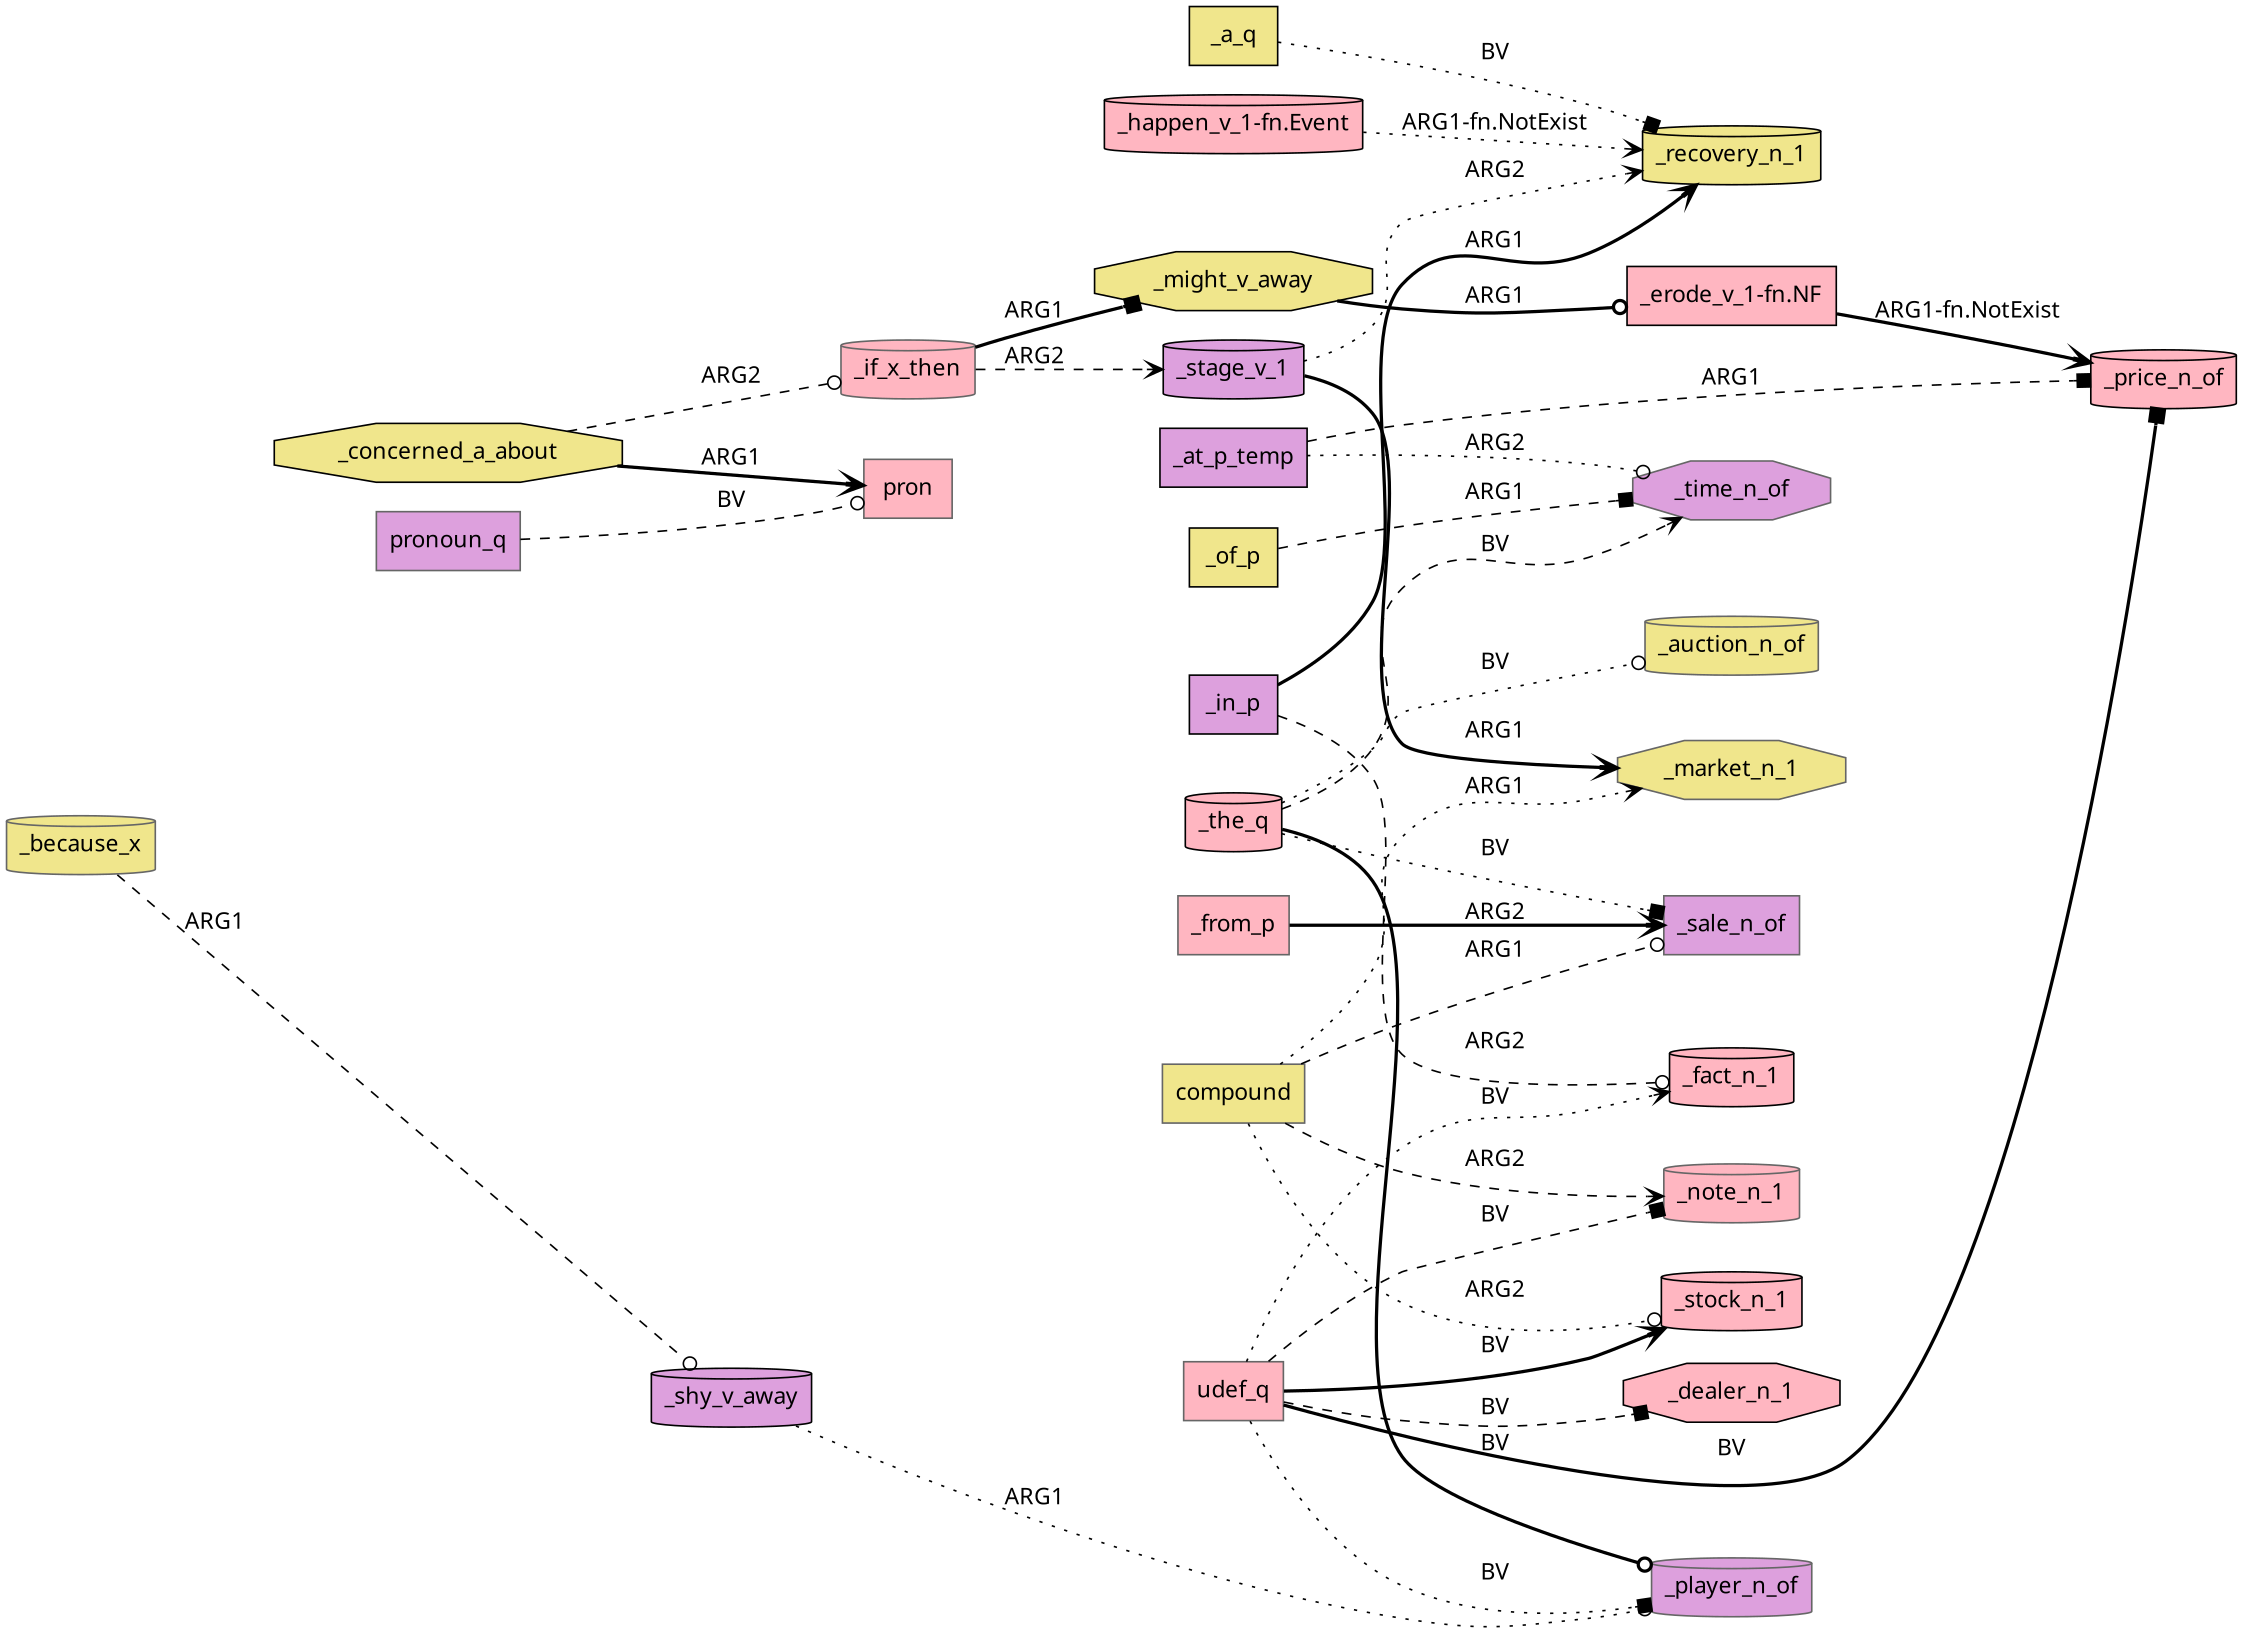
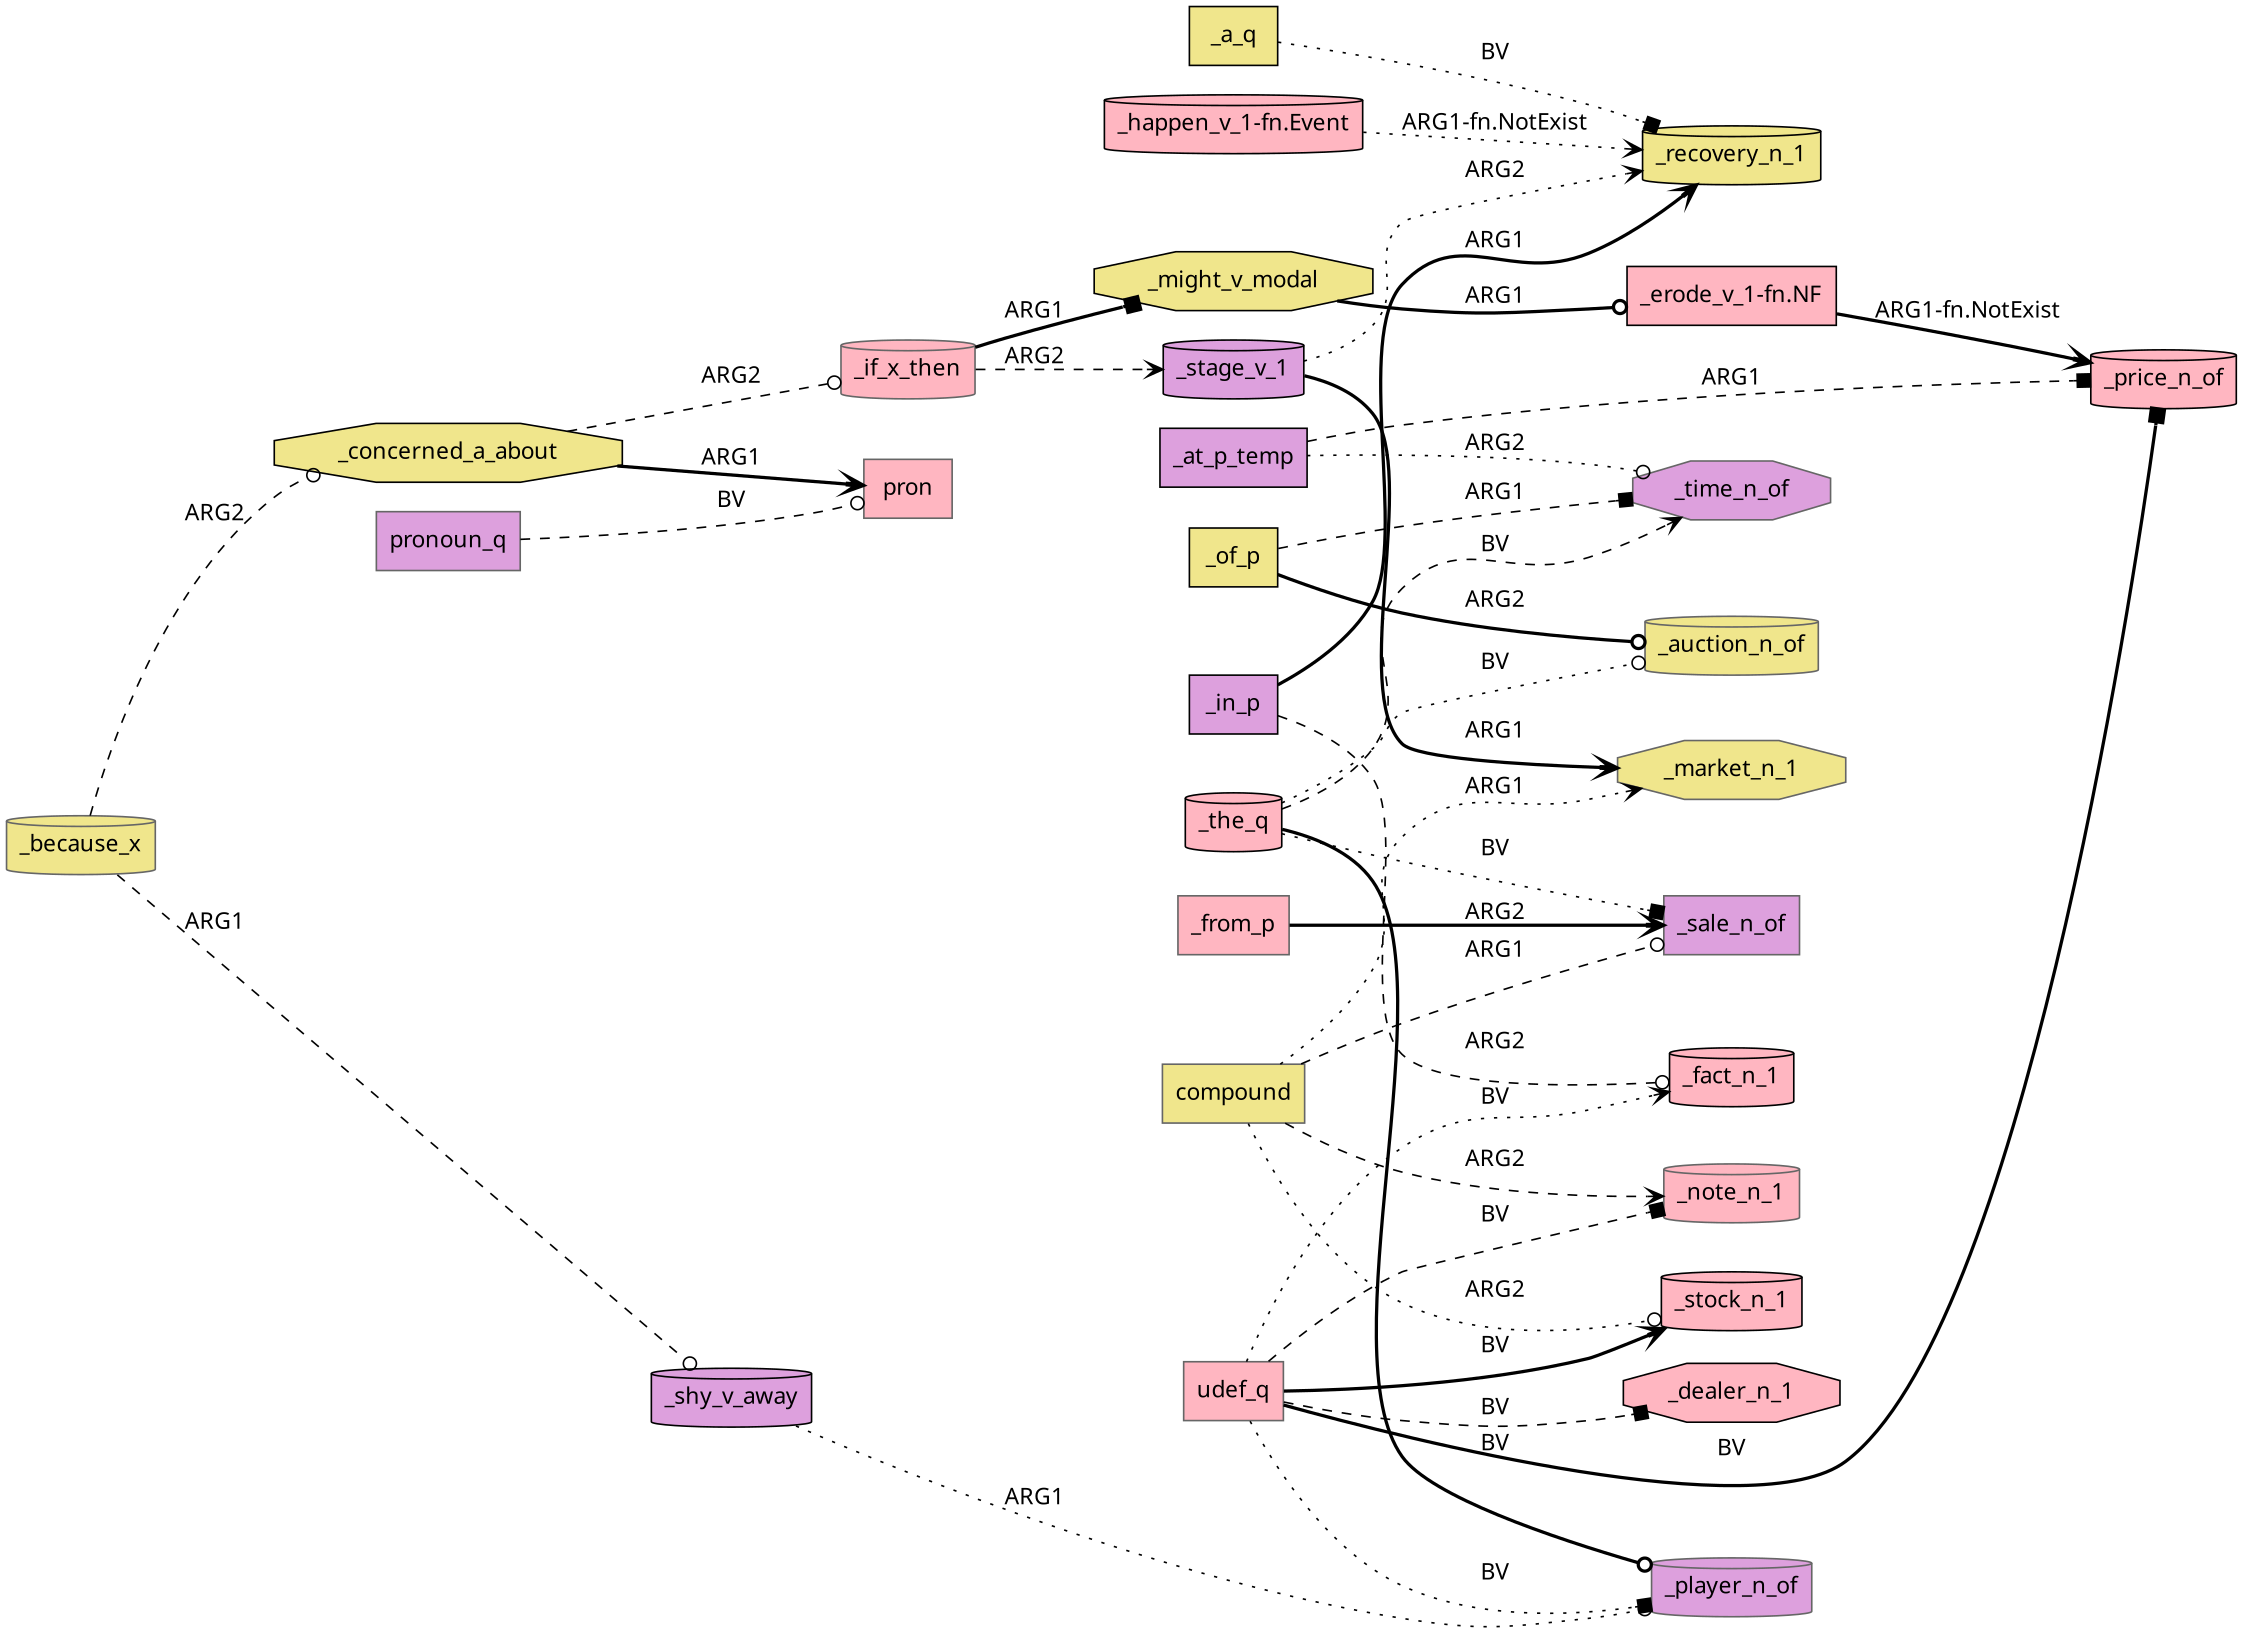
node "_might_v_away": label "_might_v_away" -> "_might_v_modal"
edge "_of_p" -> "_auction_n_of": added, label "ARG2"
edge "_because_x" -> "_concerned_a_about": added, label "ARG2"
